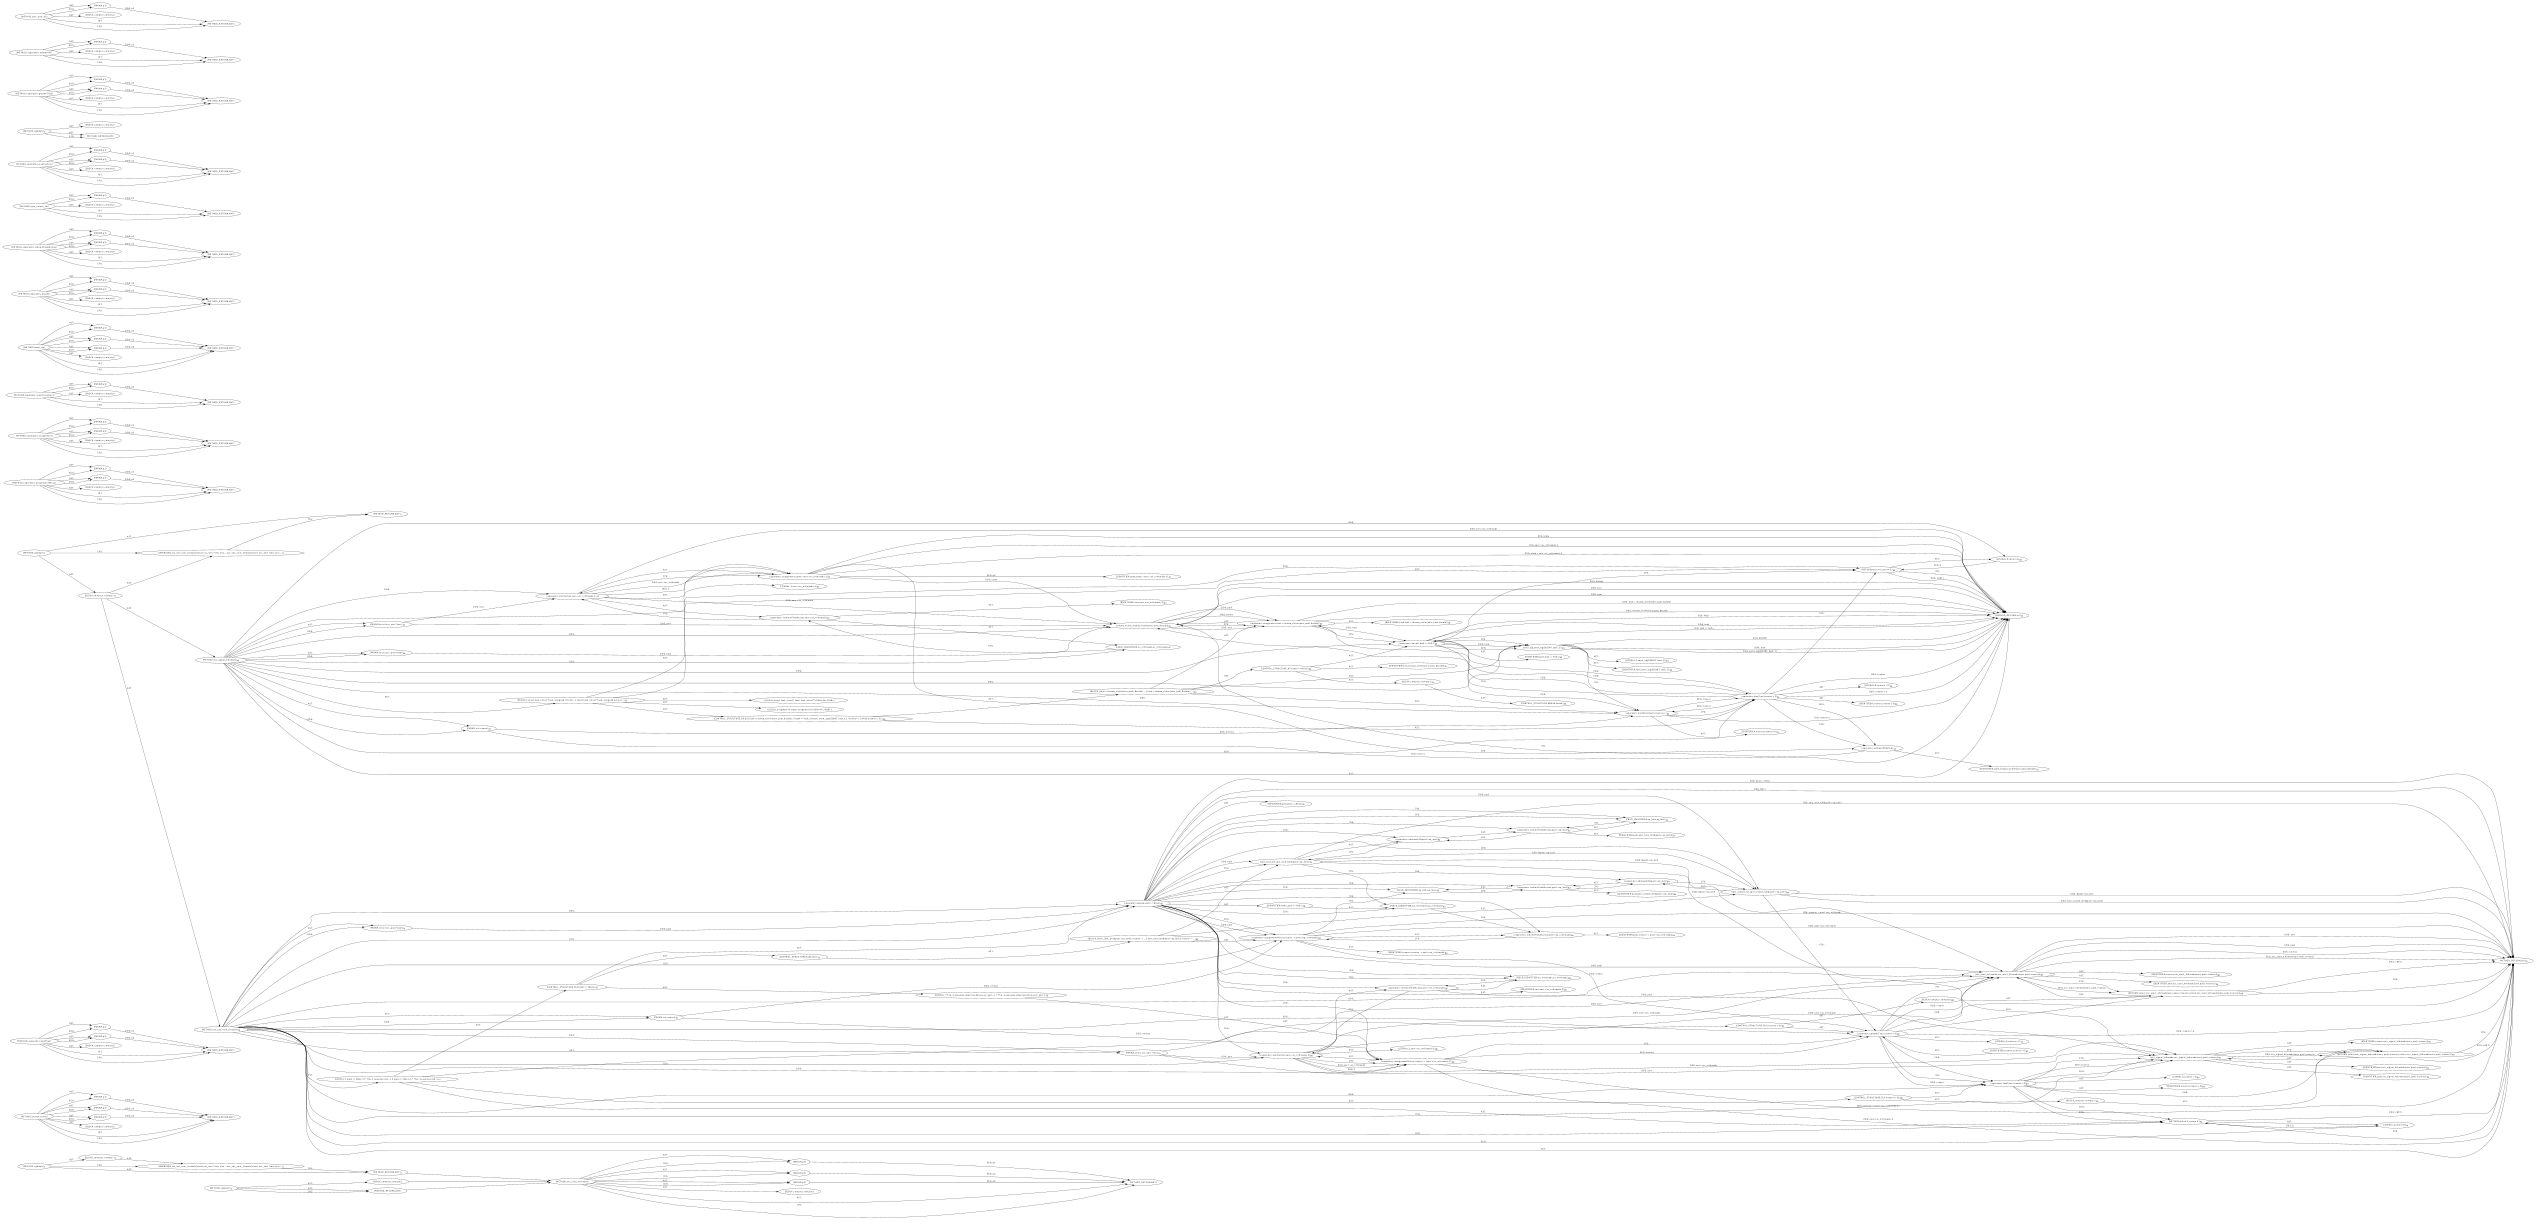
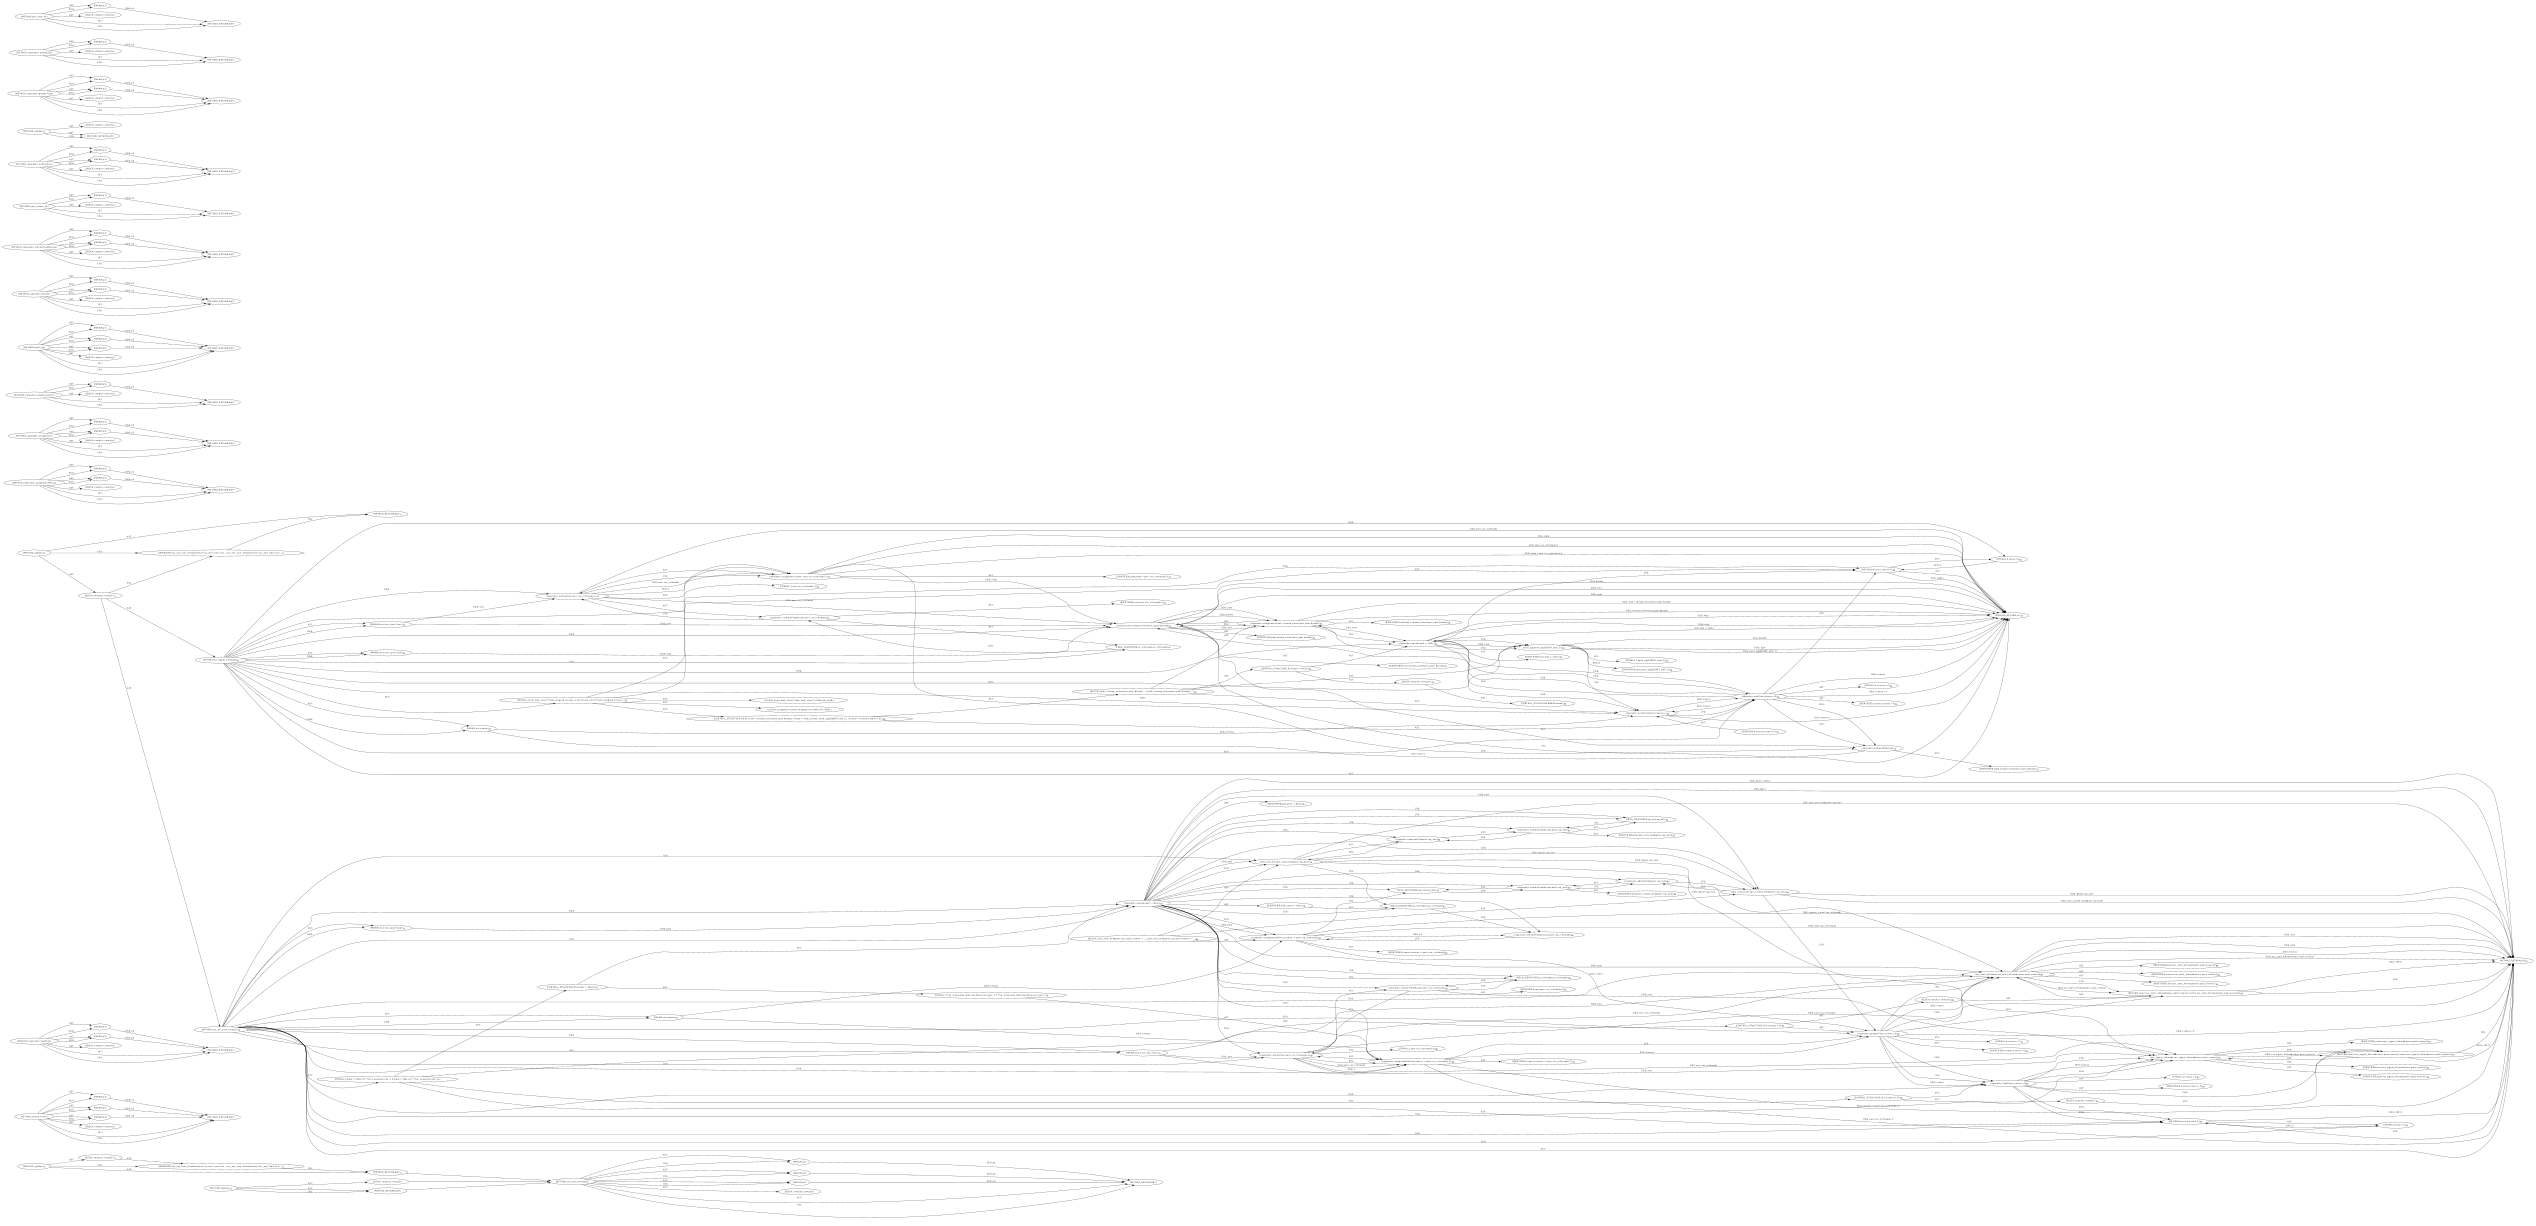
edge "(<operator>.assignment,state = serv->sv_nrthreads-1)" -> "(IDENTIFIER,state,state = serv->sv_nrthreads-1)": label "DDG: p2" -> "AST: "
node "(IDENTIFIER,pool,choose_victim(serv, pool, &state))": added
edge "(send_sig,send_sig(SIGINT, task, 1))" -> "(IDENTIFIER,task,send_sig(SIGINT, task, 1))": label "AST: " -> "DDG: 0"
edge "(CONTROL_STRUCTURE,IF,if (task == NULL))" -> "(IDENTIFIER,serv,choose_victim(serv, pool, &state))": now "(choose_victim,choose_victim(serv, pool, &state))" -> "(IDENTIFIER,serv,choose_victim(serv, pool, &state))"
edge "(choose_victim,choose_victim(serv, pool, &state))" -> "(<operator>.addressOf,&state)": added, label "AST:"
edge "(<operator>.postIncrement,nrservs++)" -> "(IDENTIFIER,nrservs,nrservs++)": reversed
edge "(<operator>.assignmentMinus,nrservs -= pool->sp_nrthreads)" -> "(<operator>.indirectFieldAccess,pool->sp_nrthreads)": label "AST: " -> "DDG: p3"
node "(IDENTIFIER,pool,nrservs -= pool->sp_nrthreads)": removed
node "(CONTROL_STRUCTURE,ELSE,else)": removed
edge "(METHOD,svc_set_num_threads)" -> "(<operator>.assignmentMinus,nrservs -= pool->sp_nrthreads)": now "(METHOD,svc_set_num_threads)" -> "(spin_lock_bh,spin_lock_bh(&pool->sp_lock))"
node "(IDENTIFIER,pool,svc_start_kthreads(serv, pool, nrservs))": added
edge "(IDENTIFIER,nrservs,nrservs > 0)" -> "(<operator>.greaterThan,nrservs > 0)": reversed
node "(IDENTIFIER,nrservs,nrservs -= (serv->sv_nrthreads-1))": added
